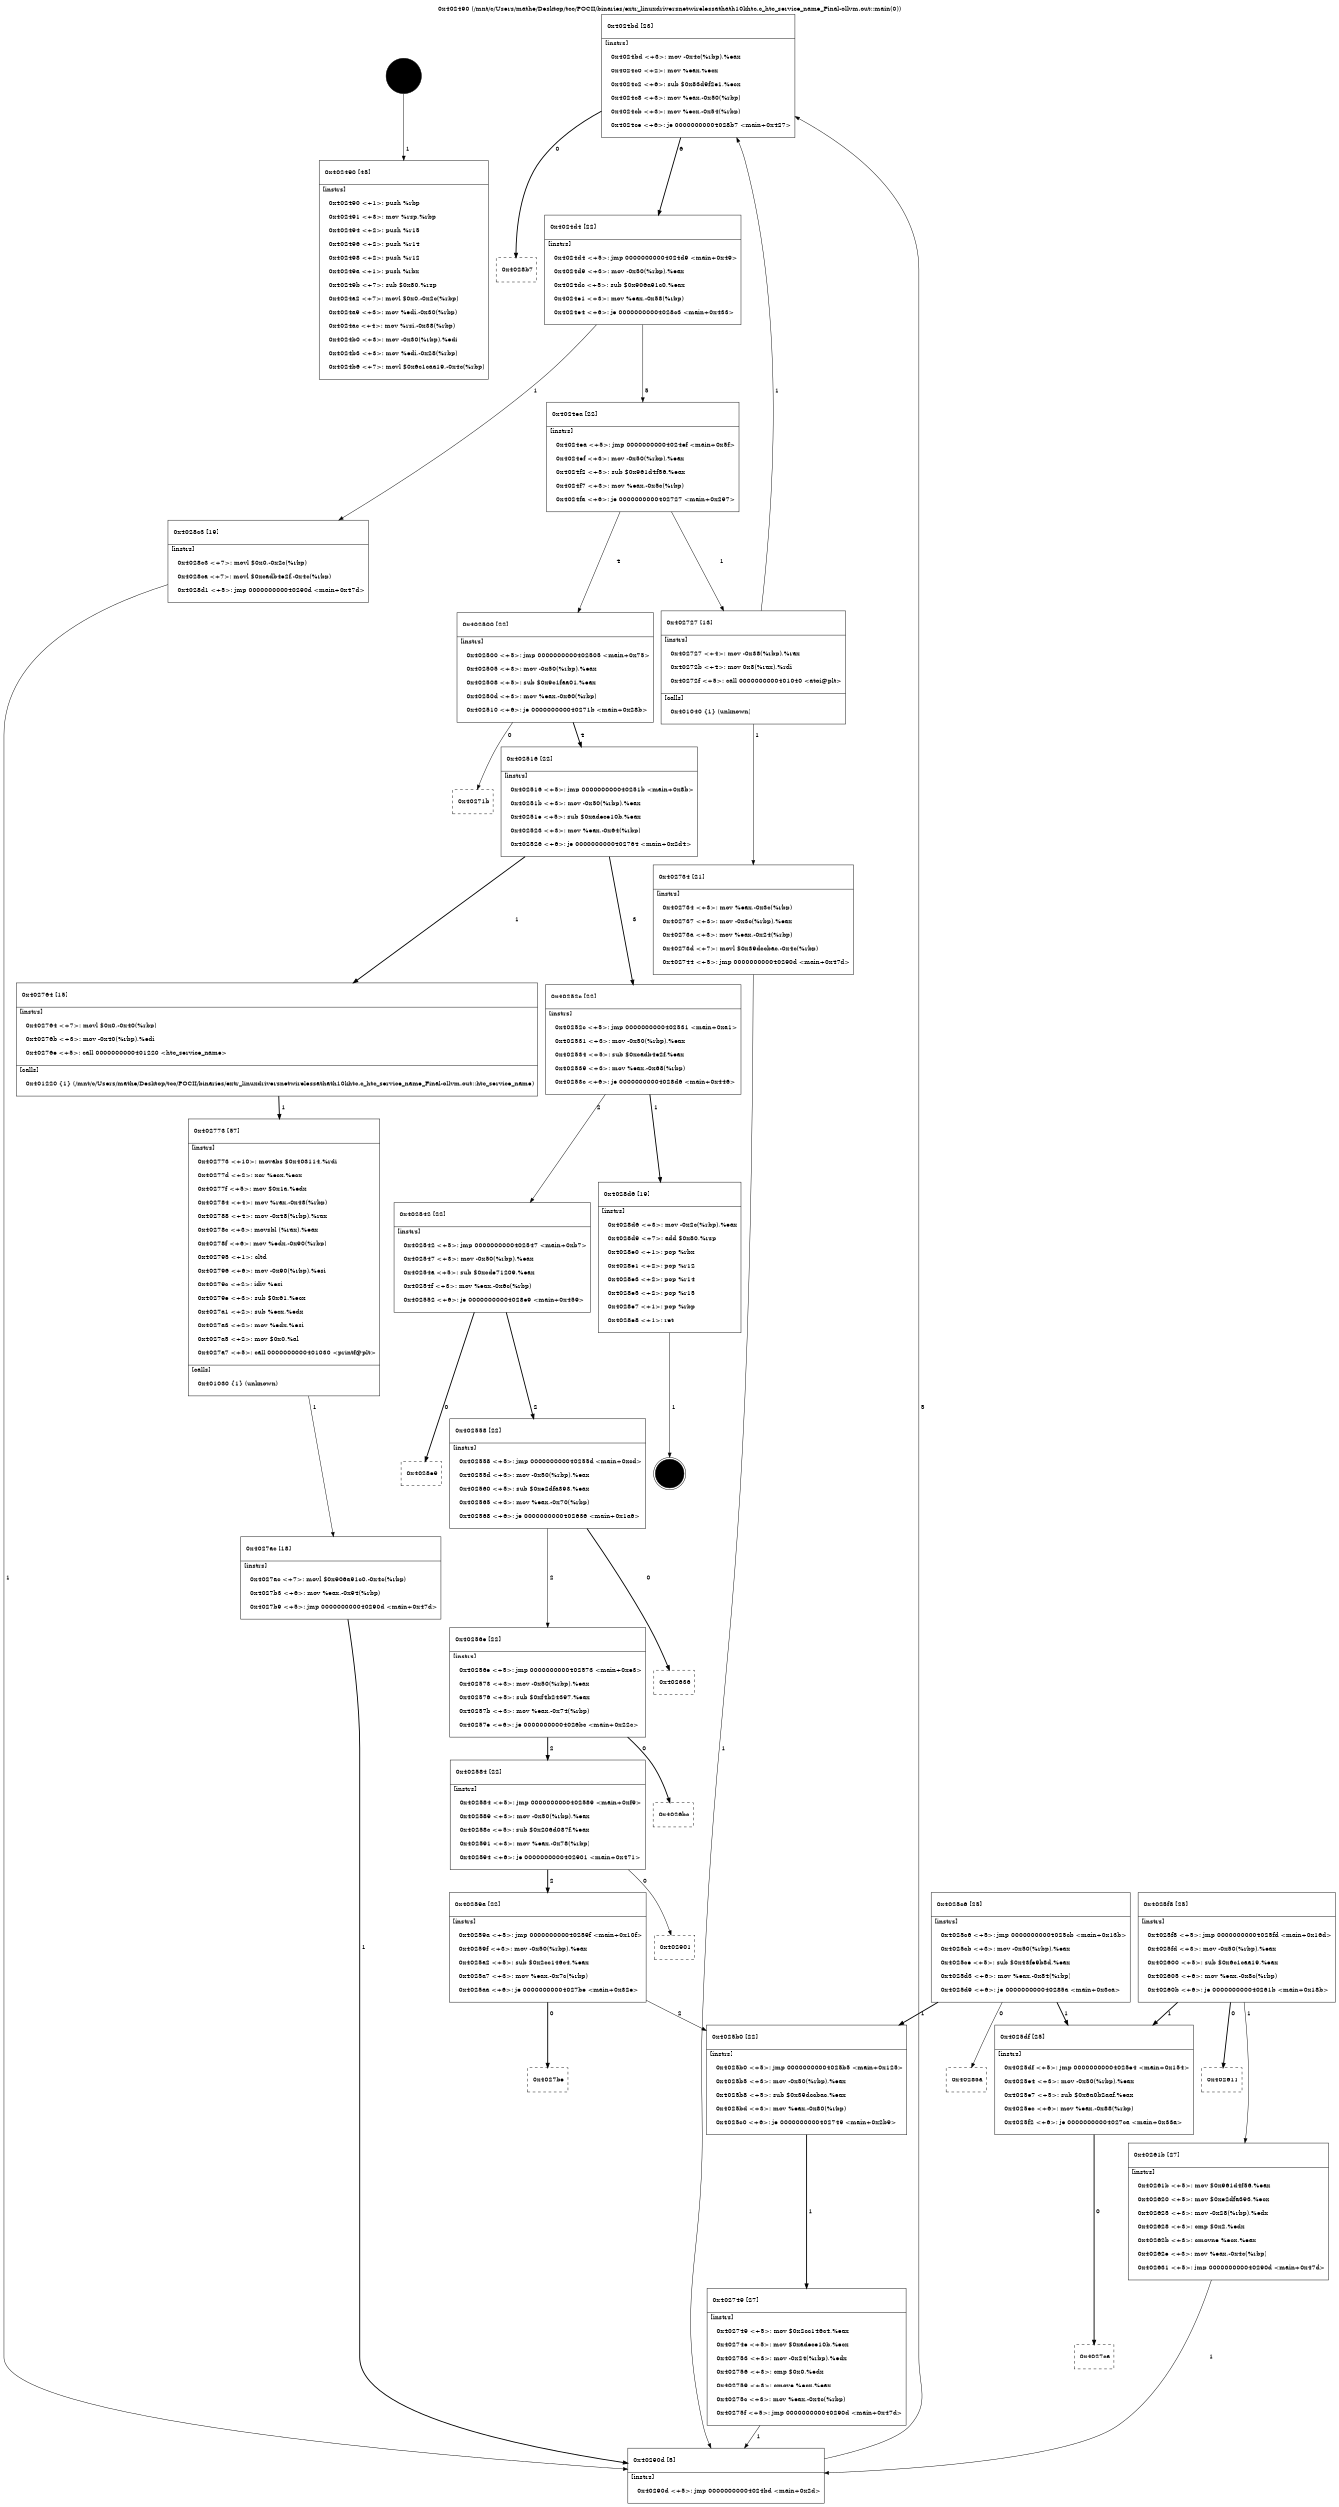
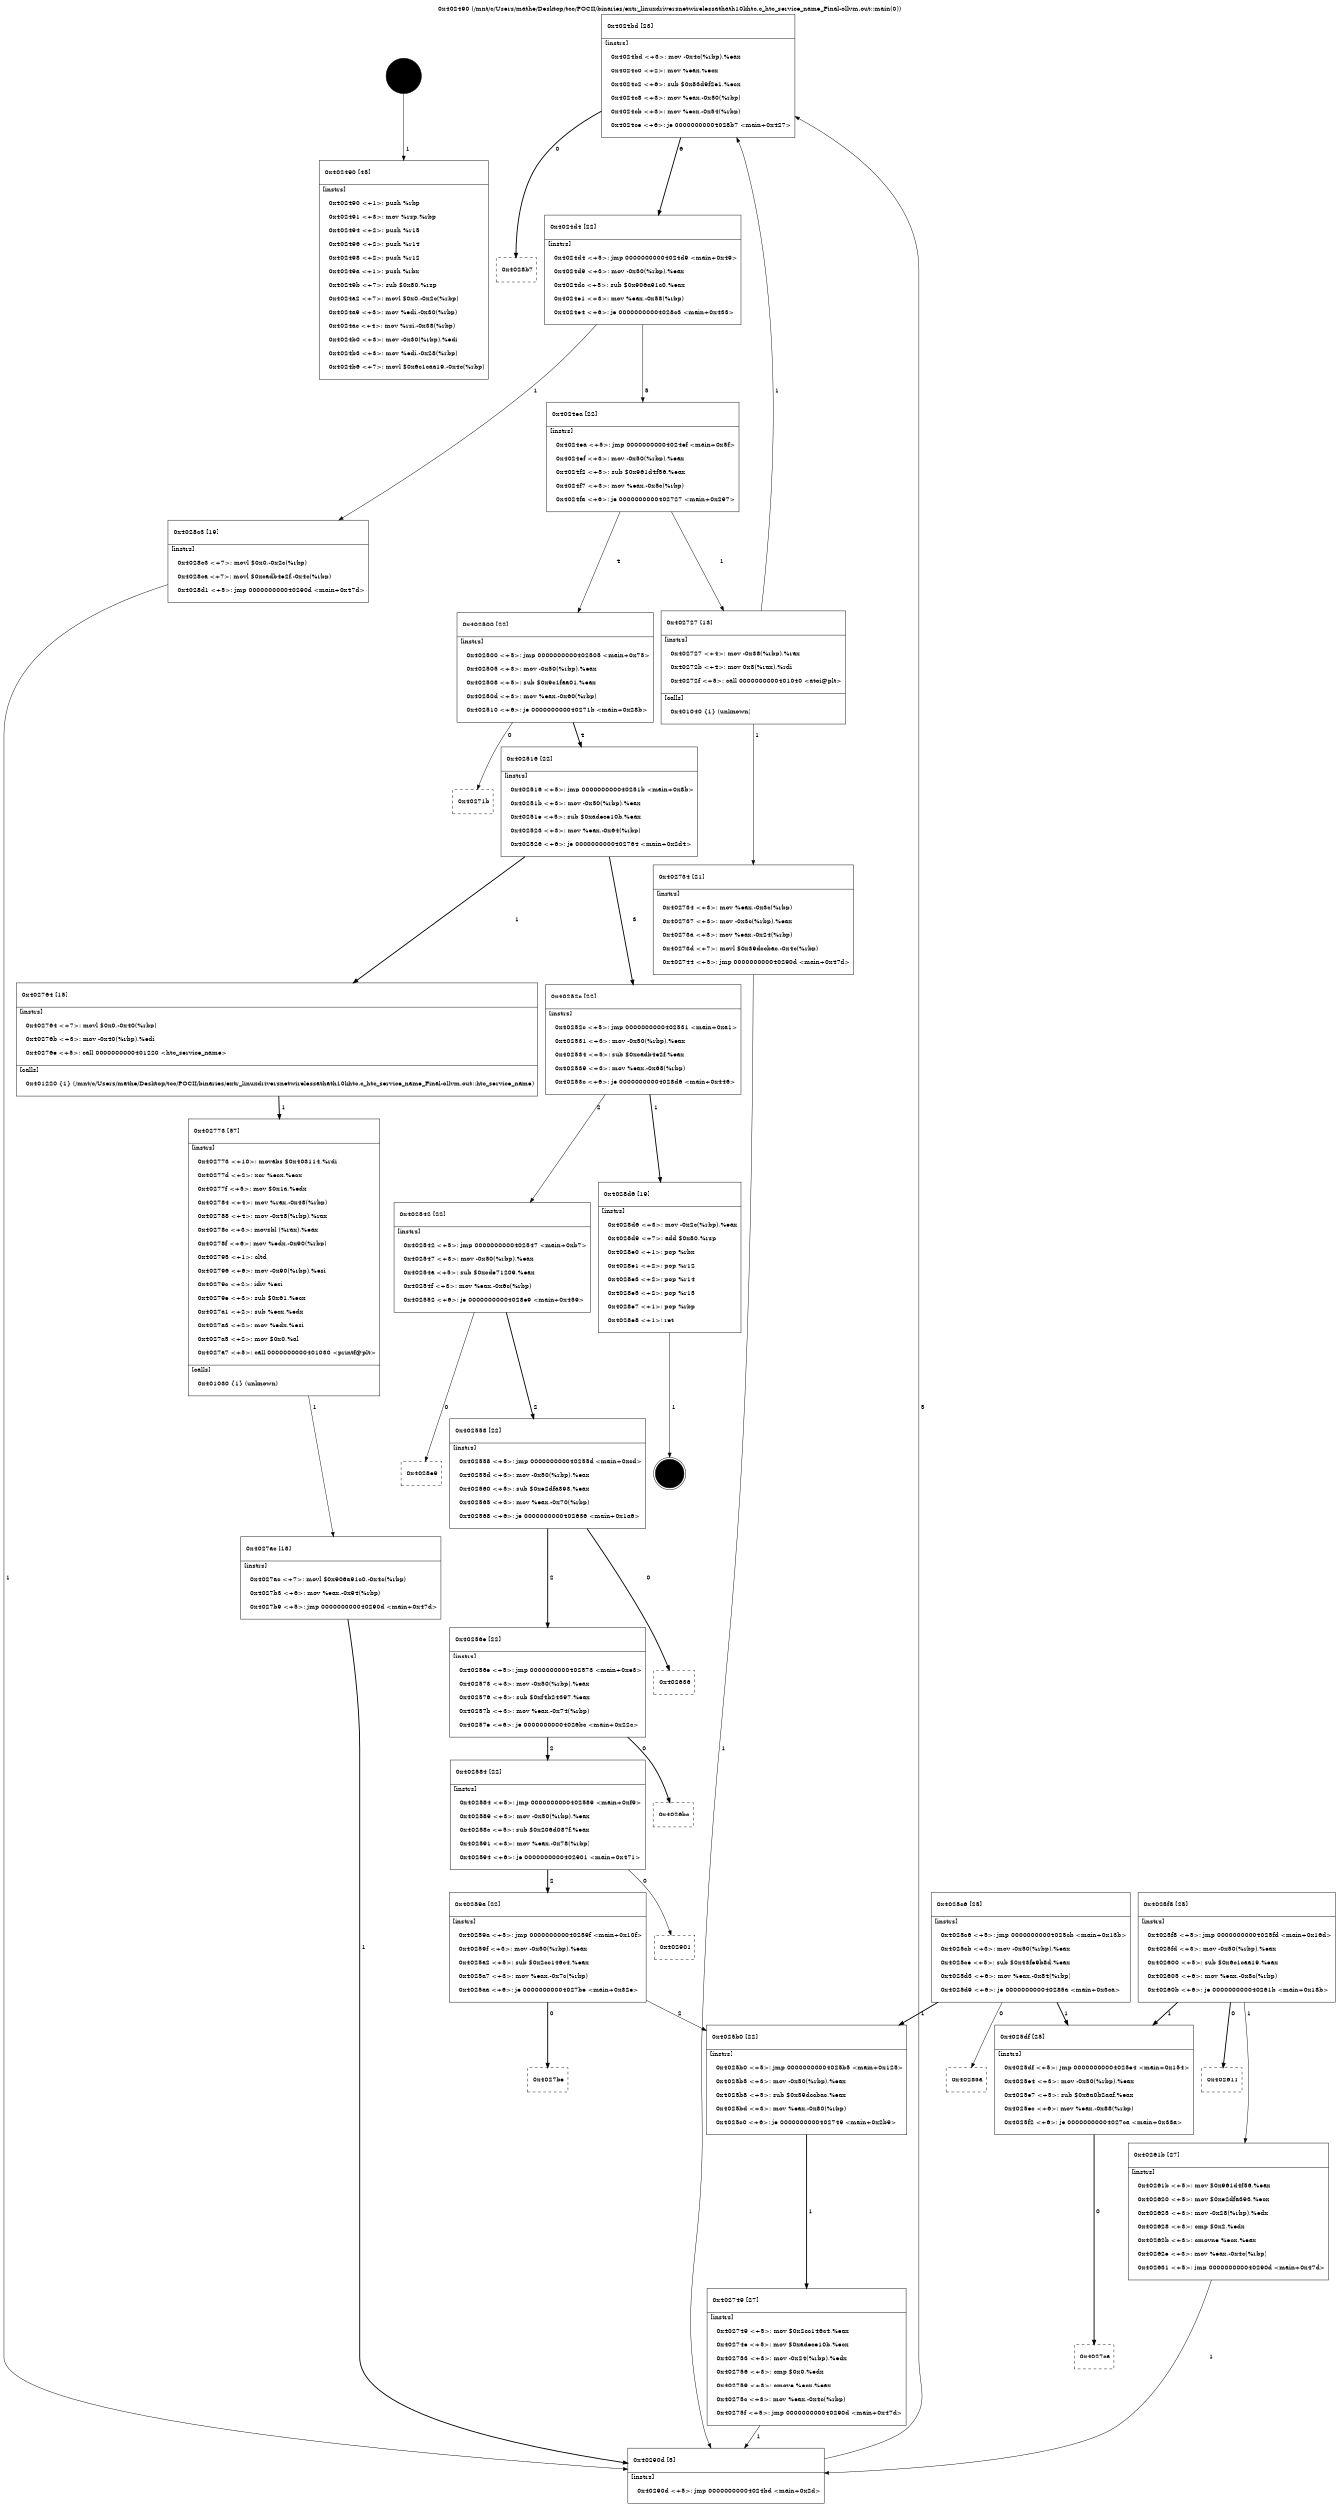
edge "0x402542 [22]" -> "0x4028e9": style bold -> solid
edge "0x402558 [22]" -> "0x40256e [22]": style solid -> bold
